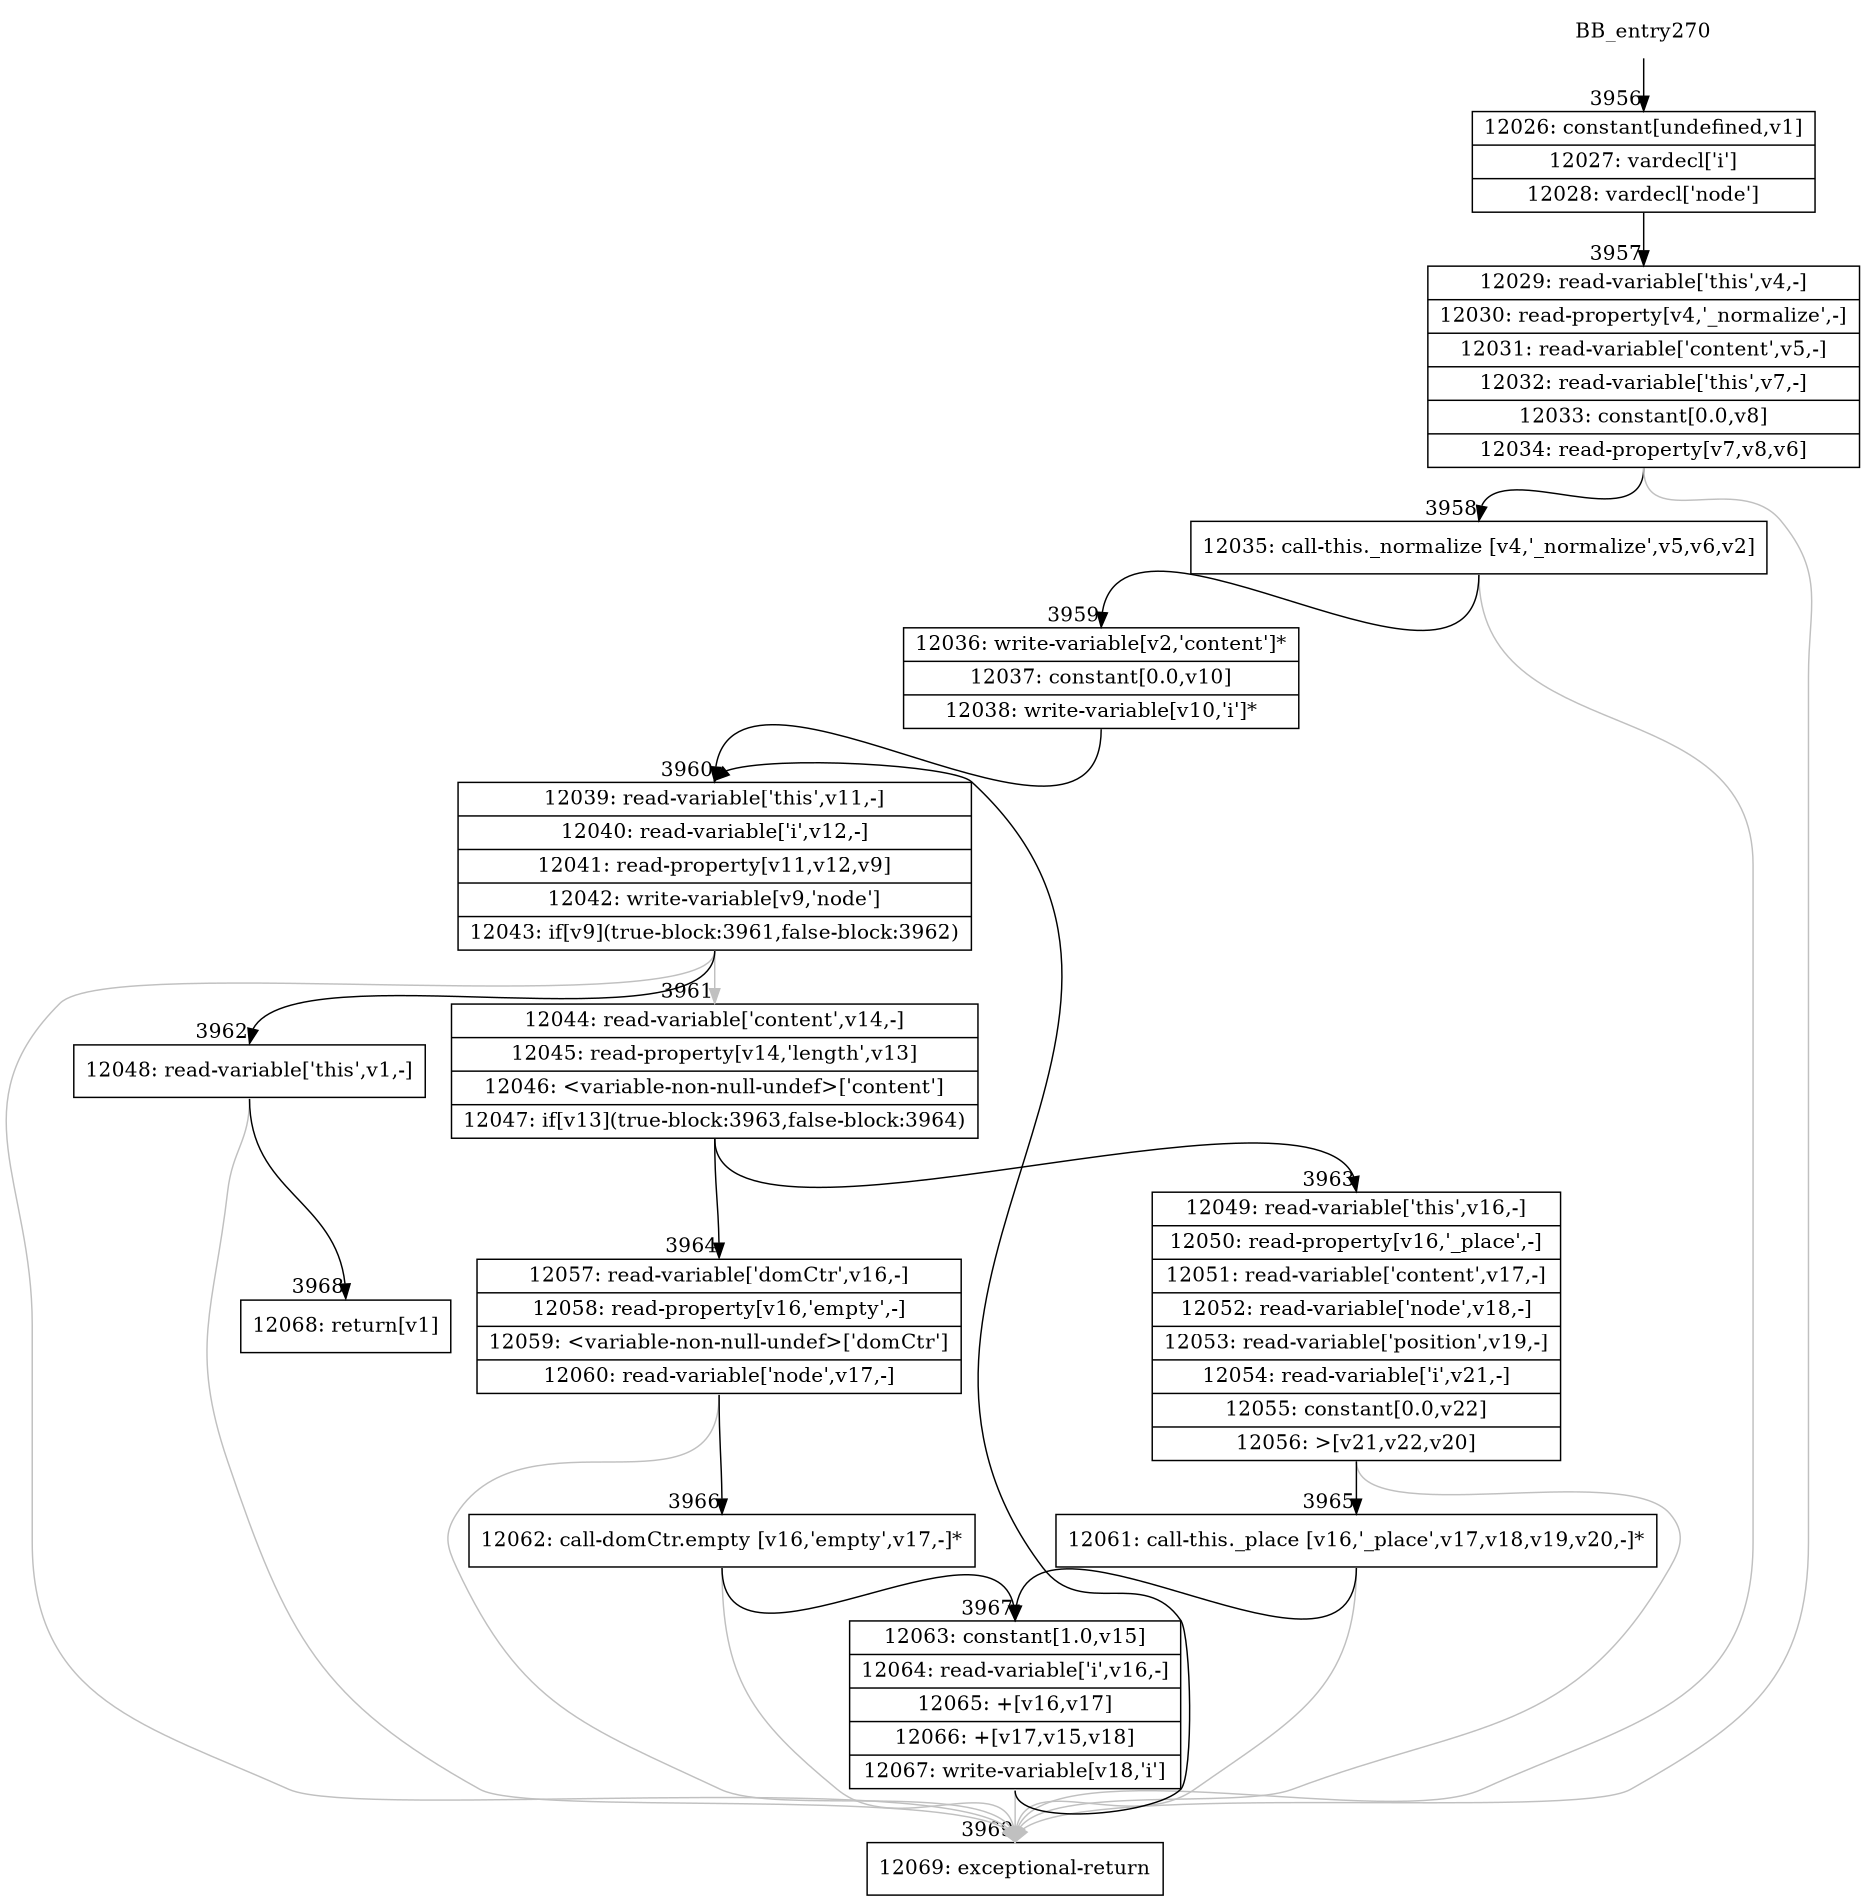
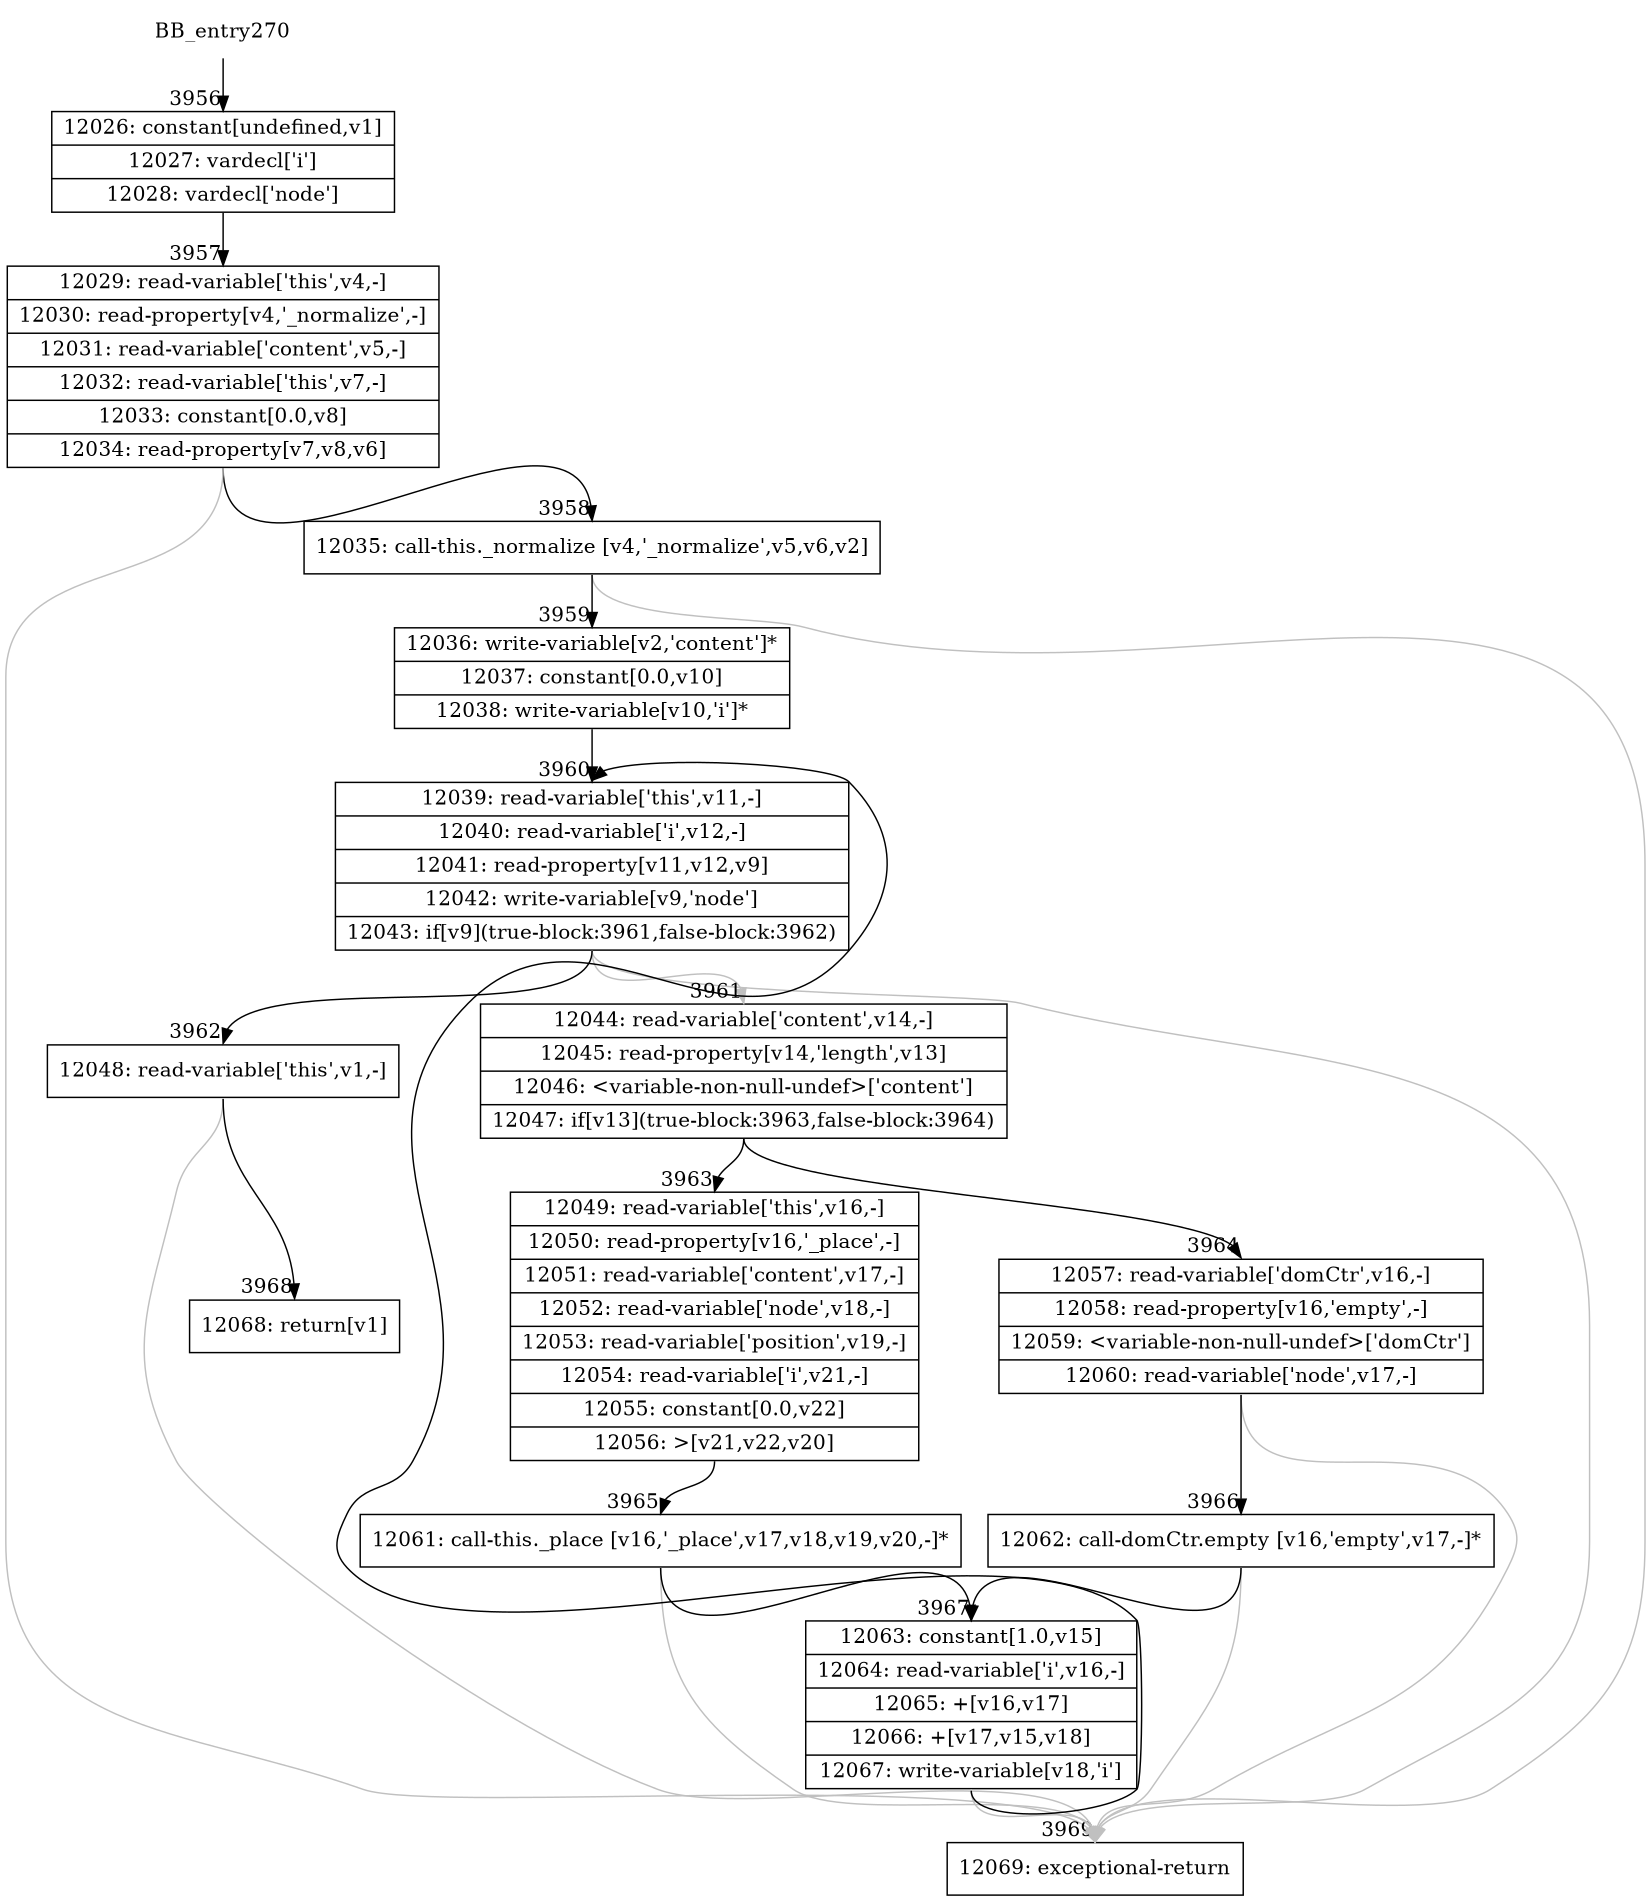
edge "12049: read-variable['this',v16,-]" -> "12069: exceptional-return": removed
